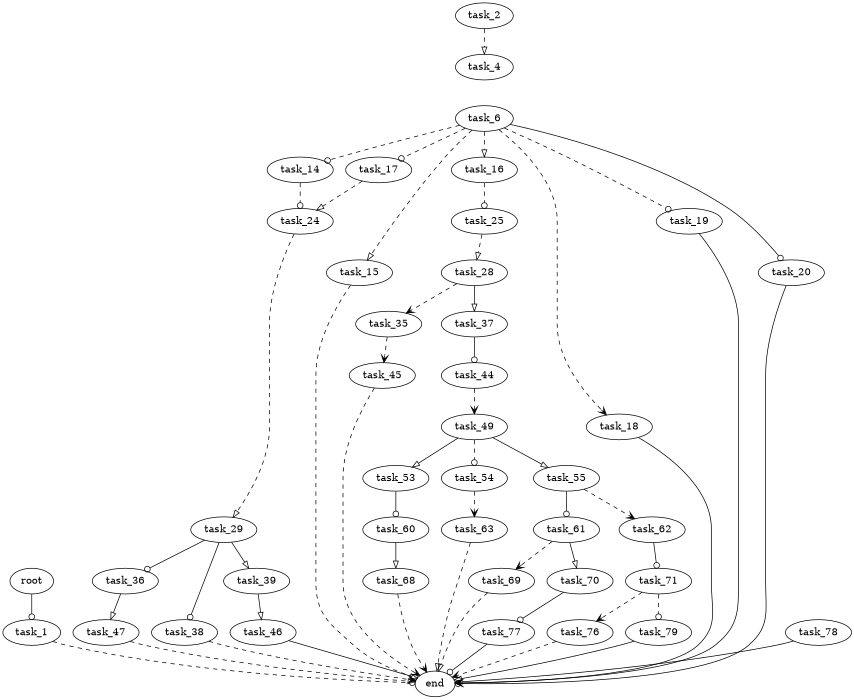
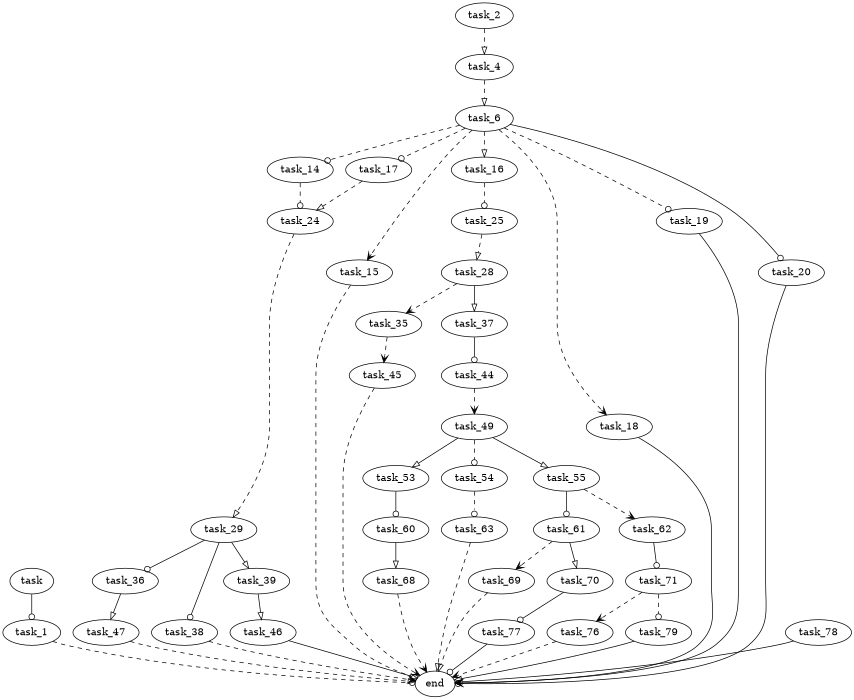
edge "task_4" -> "task_6": added
edge "task_6" -> "task_15": arrowhead onormal -> vee
edge "task_54" -> "task_63": arrowhead vee -> odot
node "root": label "root" -> "task"
